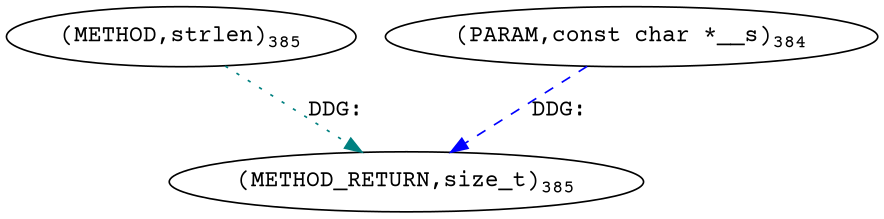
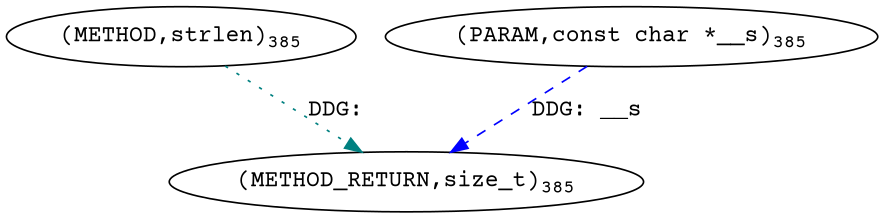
node "(PARAM,const char *__s)": text "384" -> "385"
edge "(PARAM,const char *__s)" -> "(METHOD_RETURN,size_t)": label "DDG: " -> "DDG: __s"
